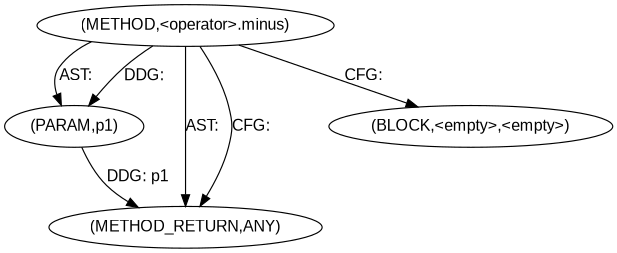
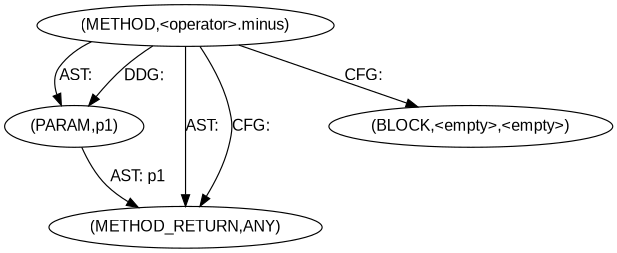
edge "(PARAM,p1)" -> "(METHOD_RETURN,ANY)": label "DDG: p1" -> "AST: p1"
